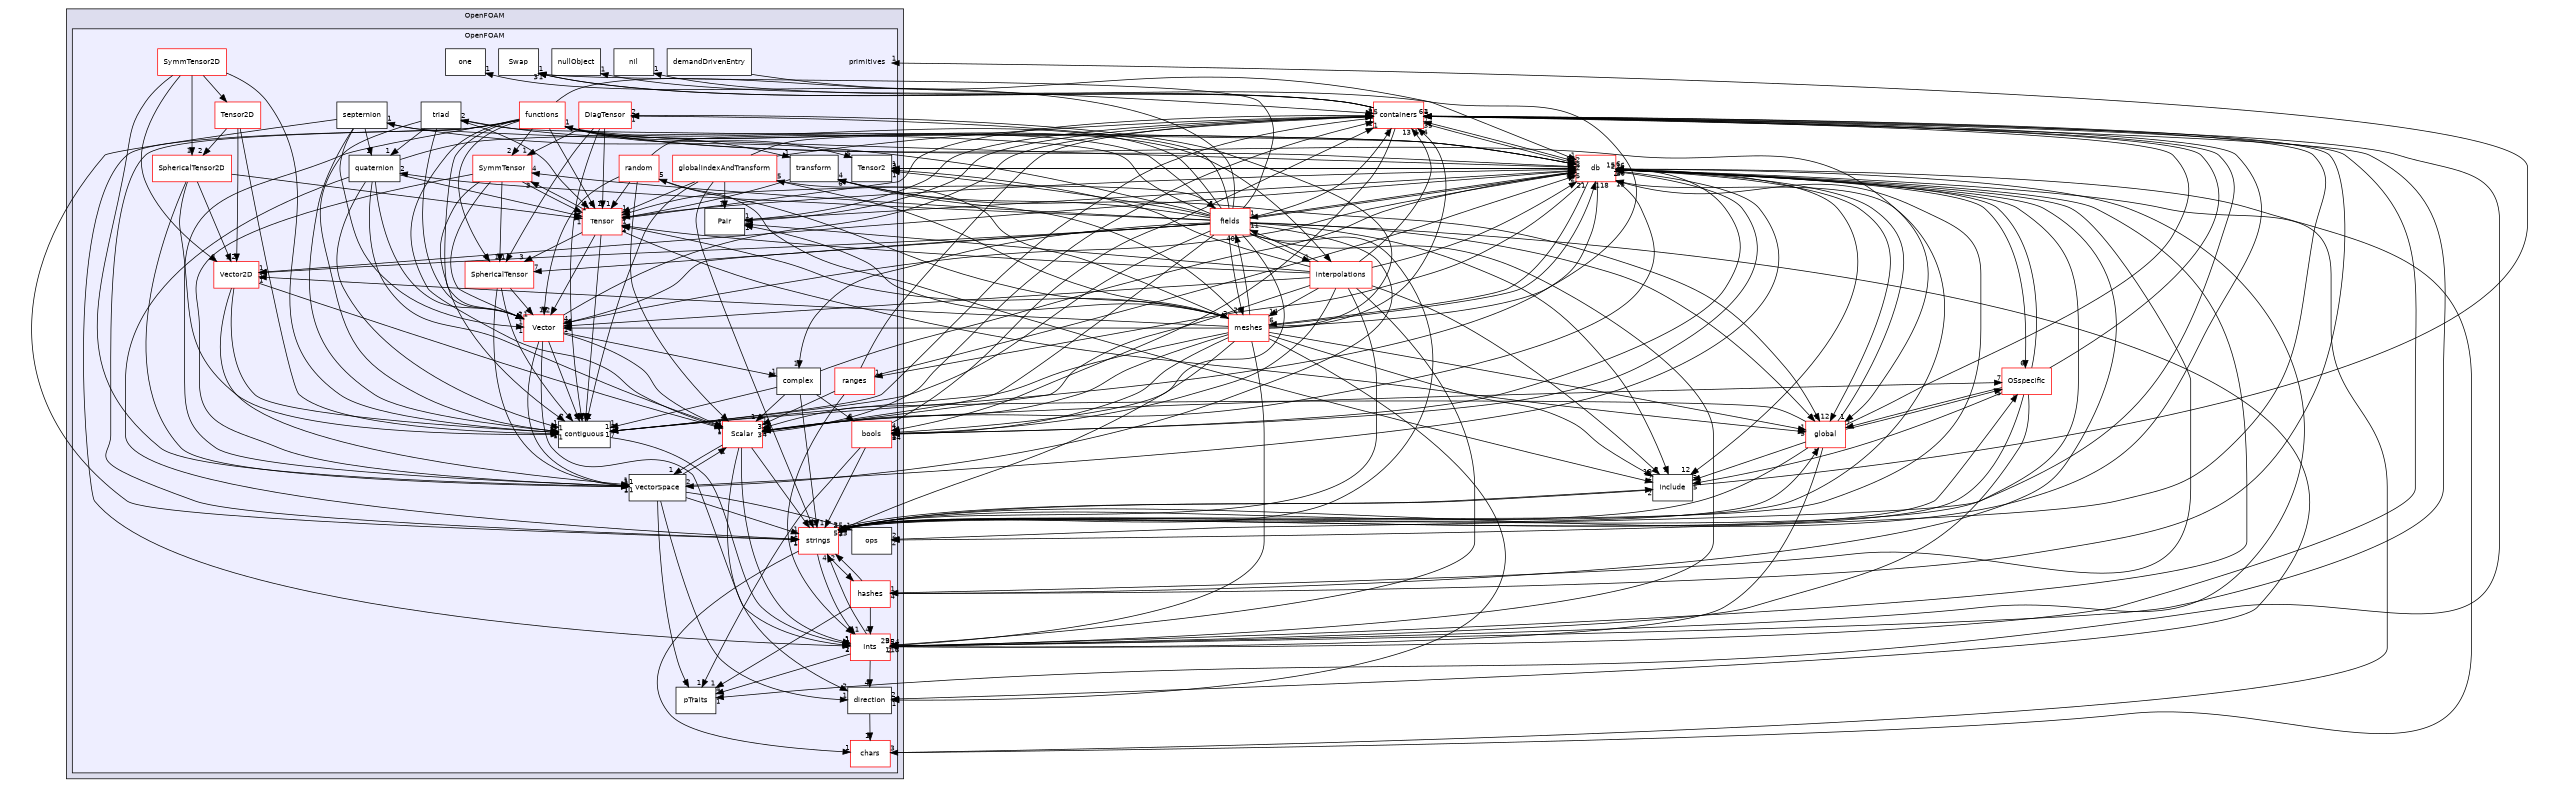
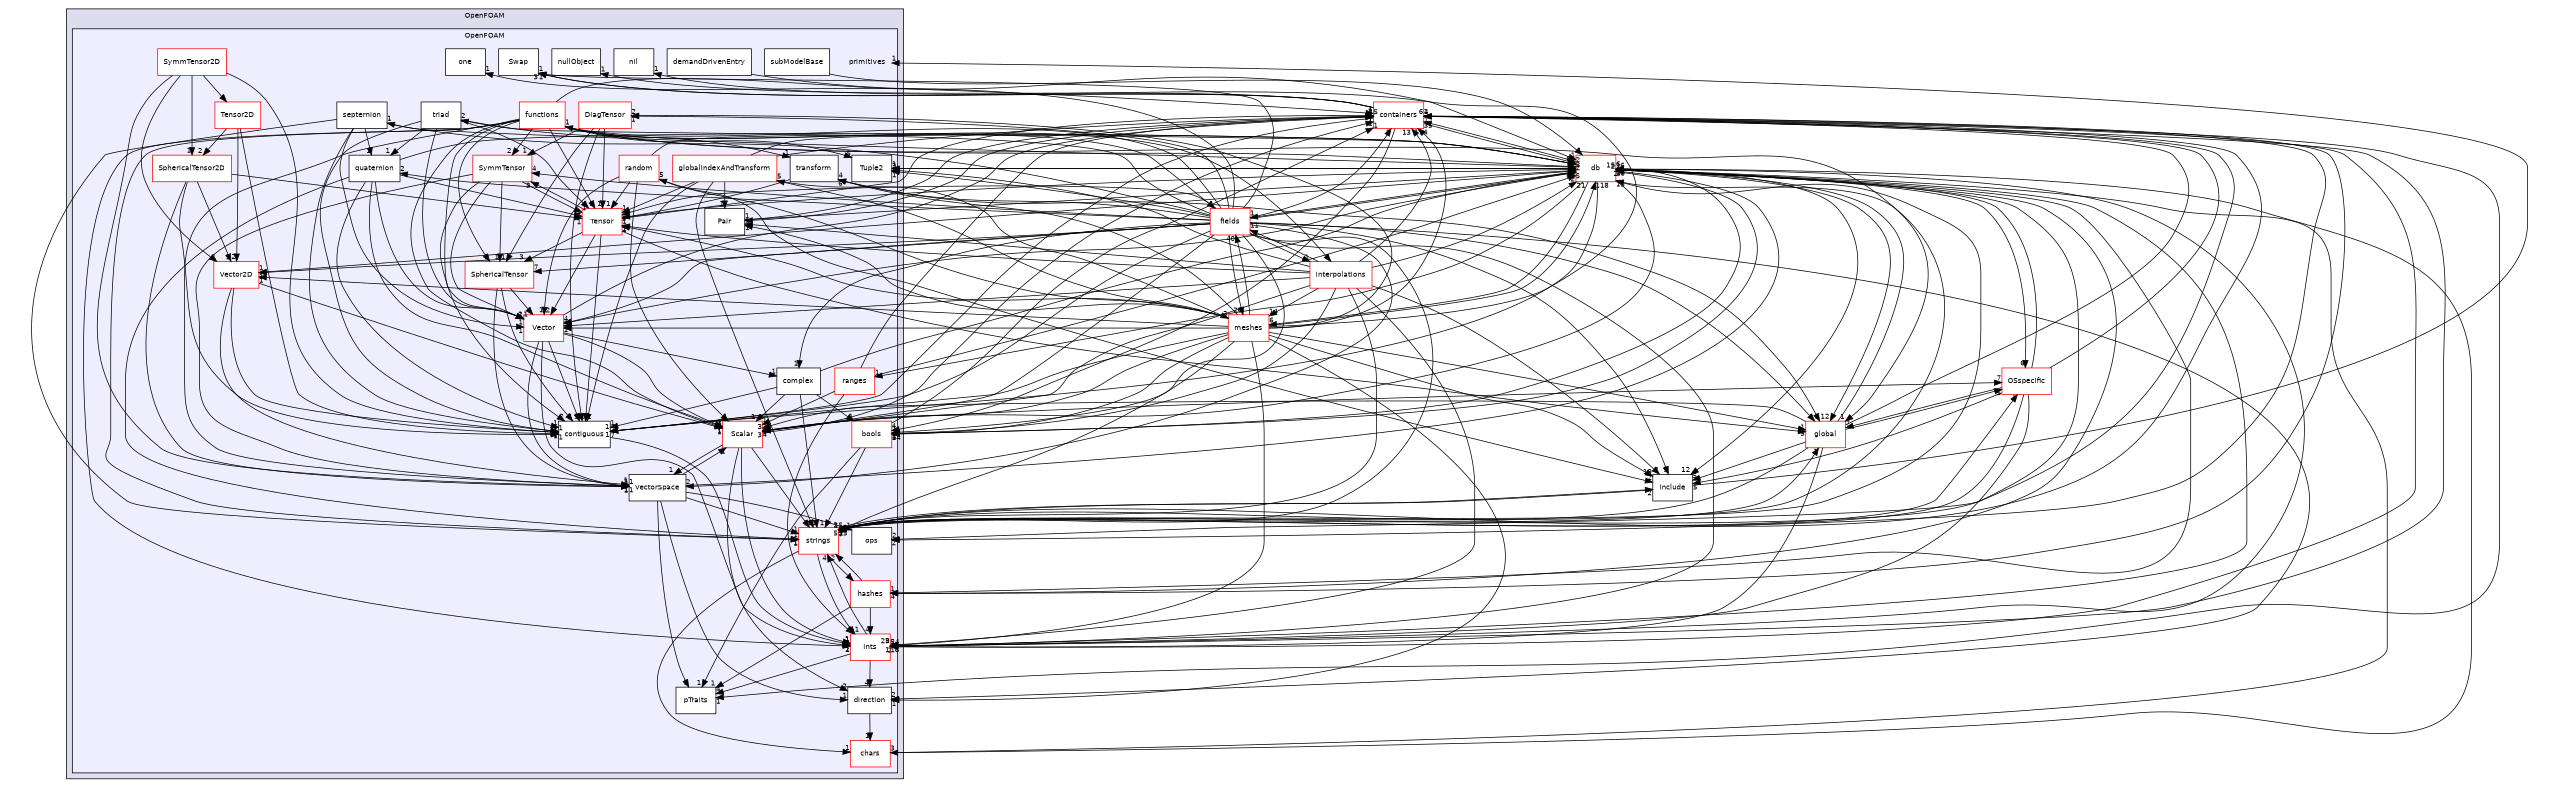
node "subModelBase": added
node "Tensor2": label "Tensor2" -> "Tuple2"
